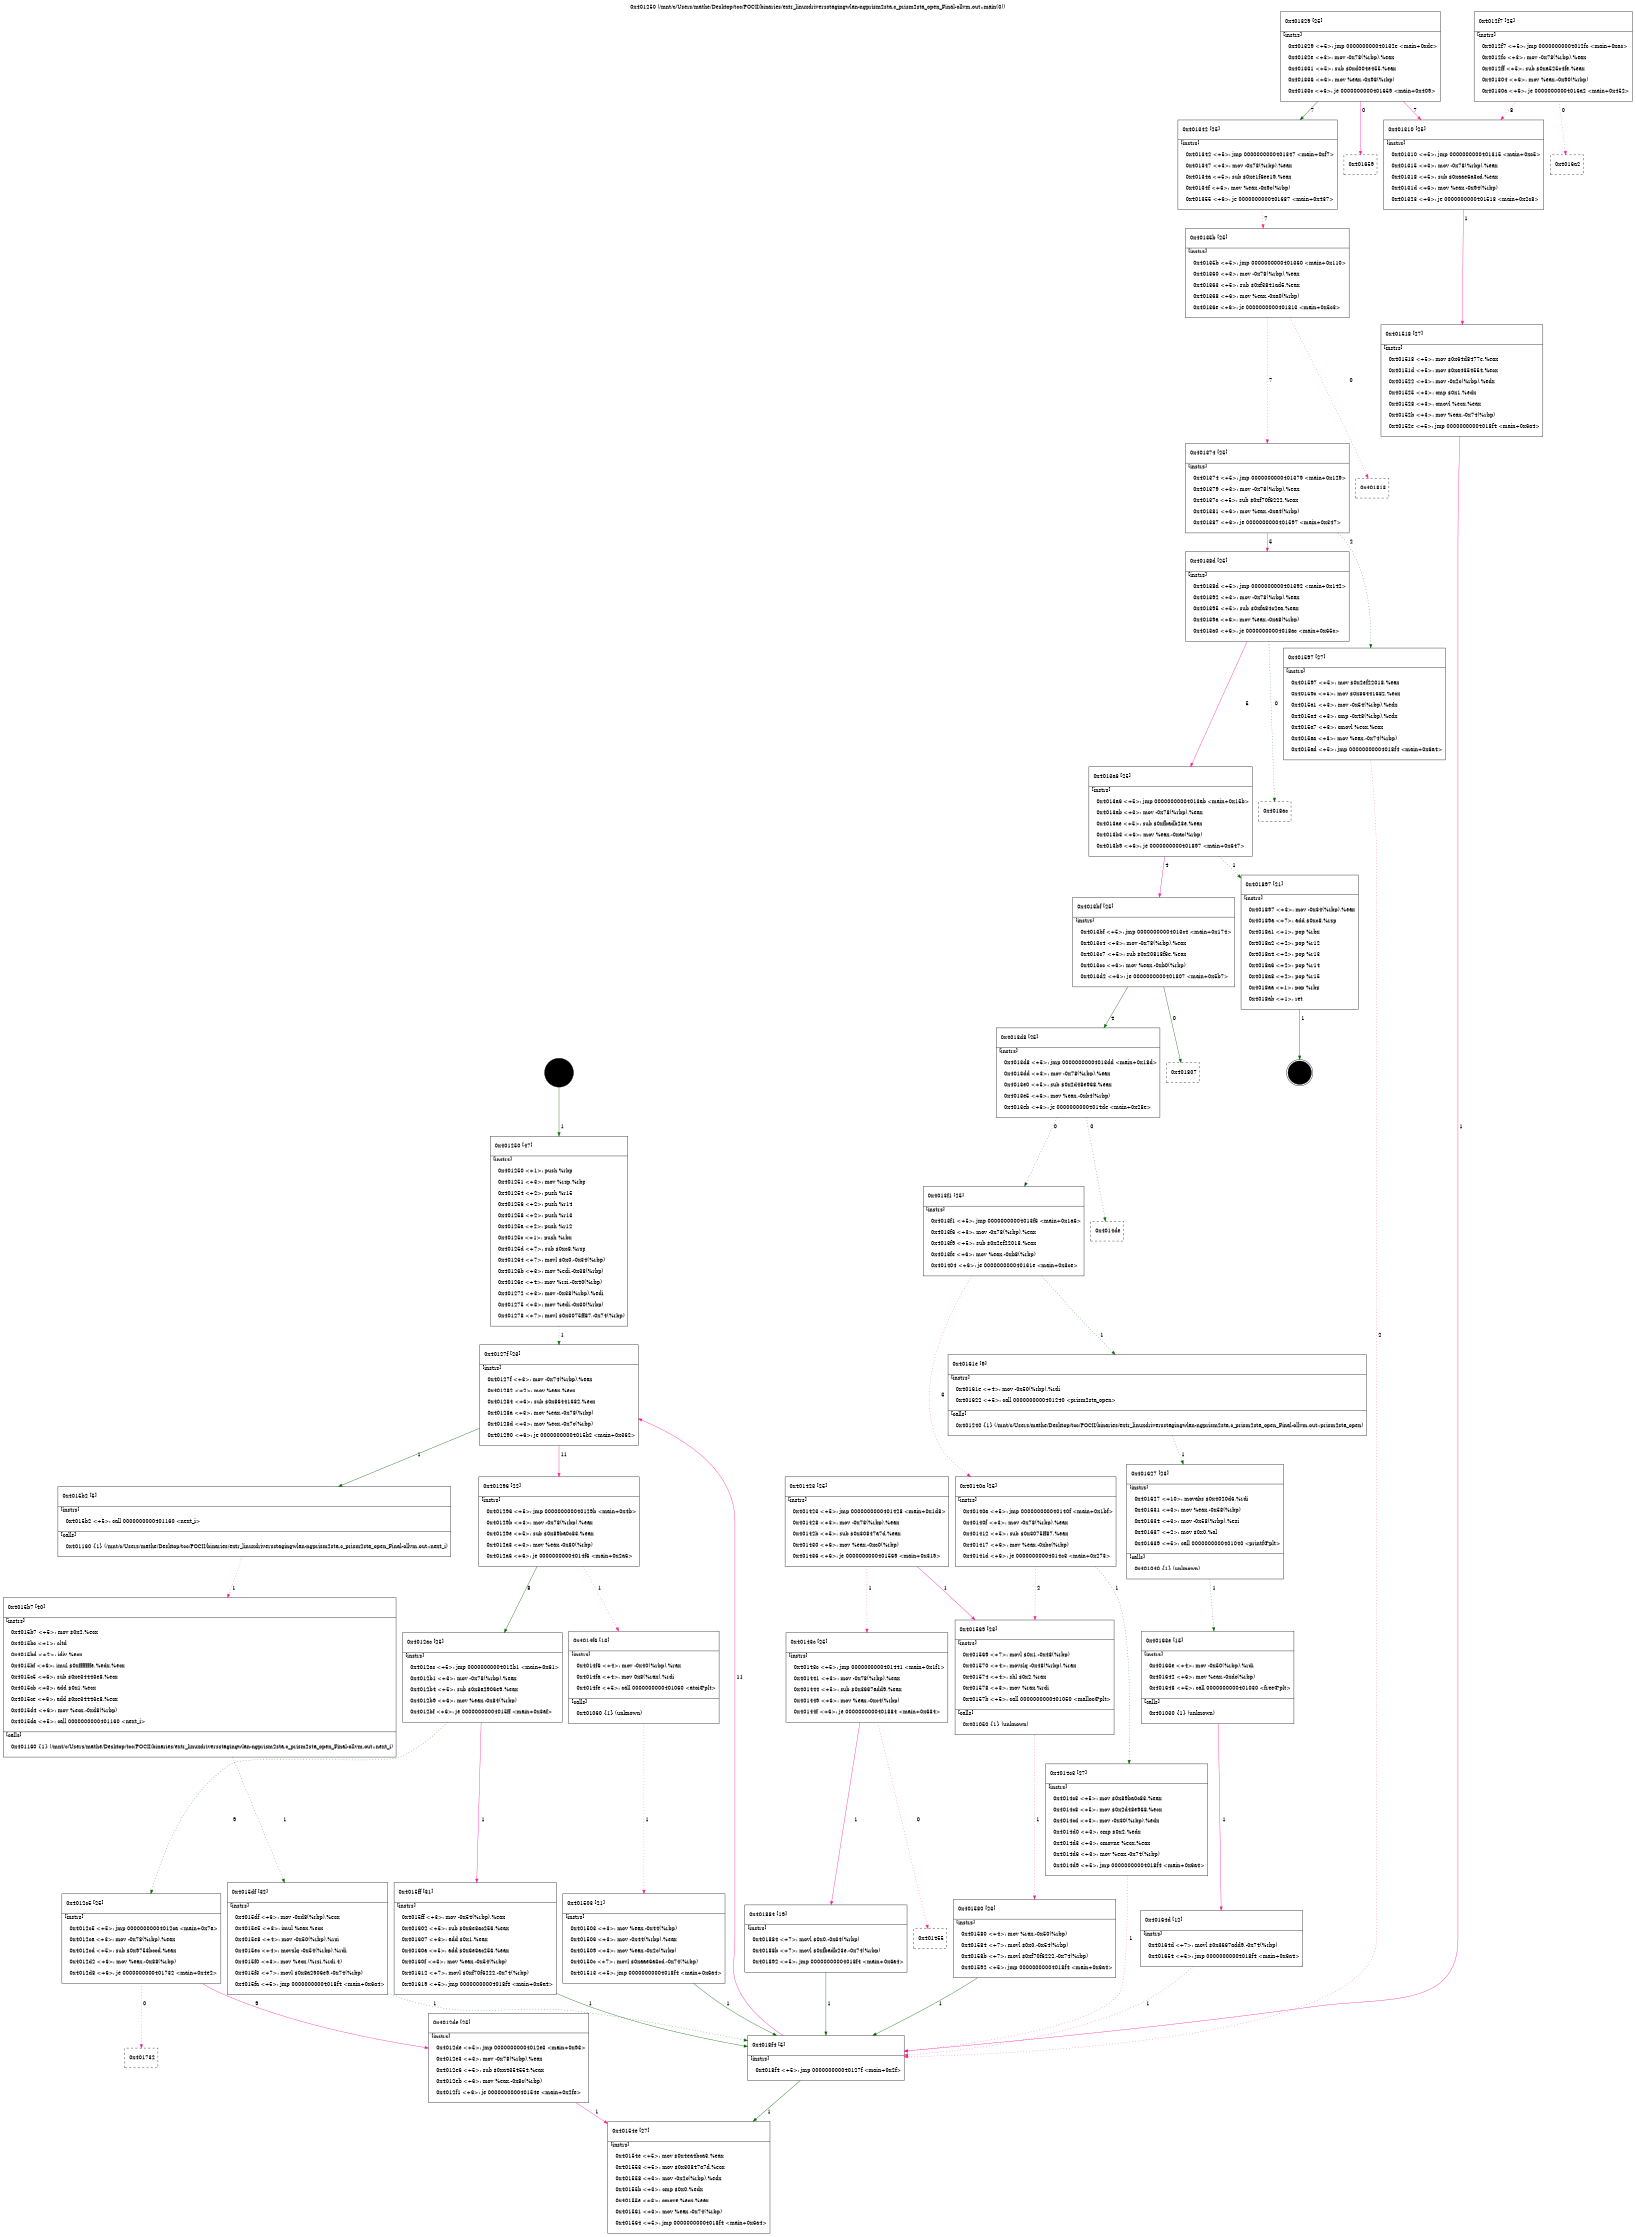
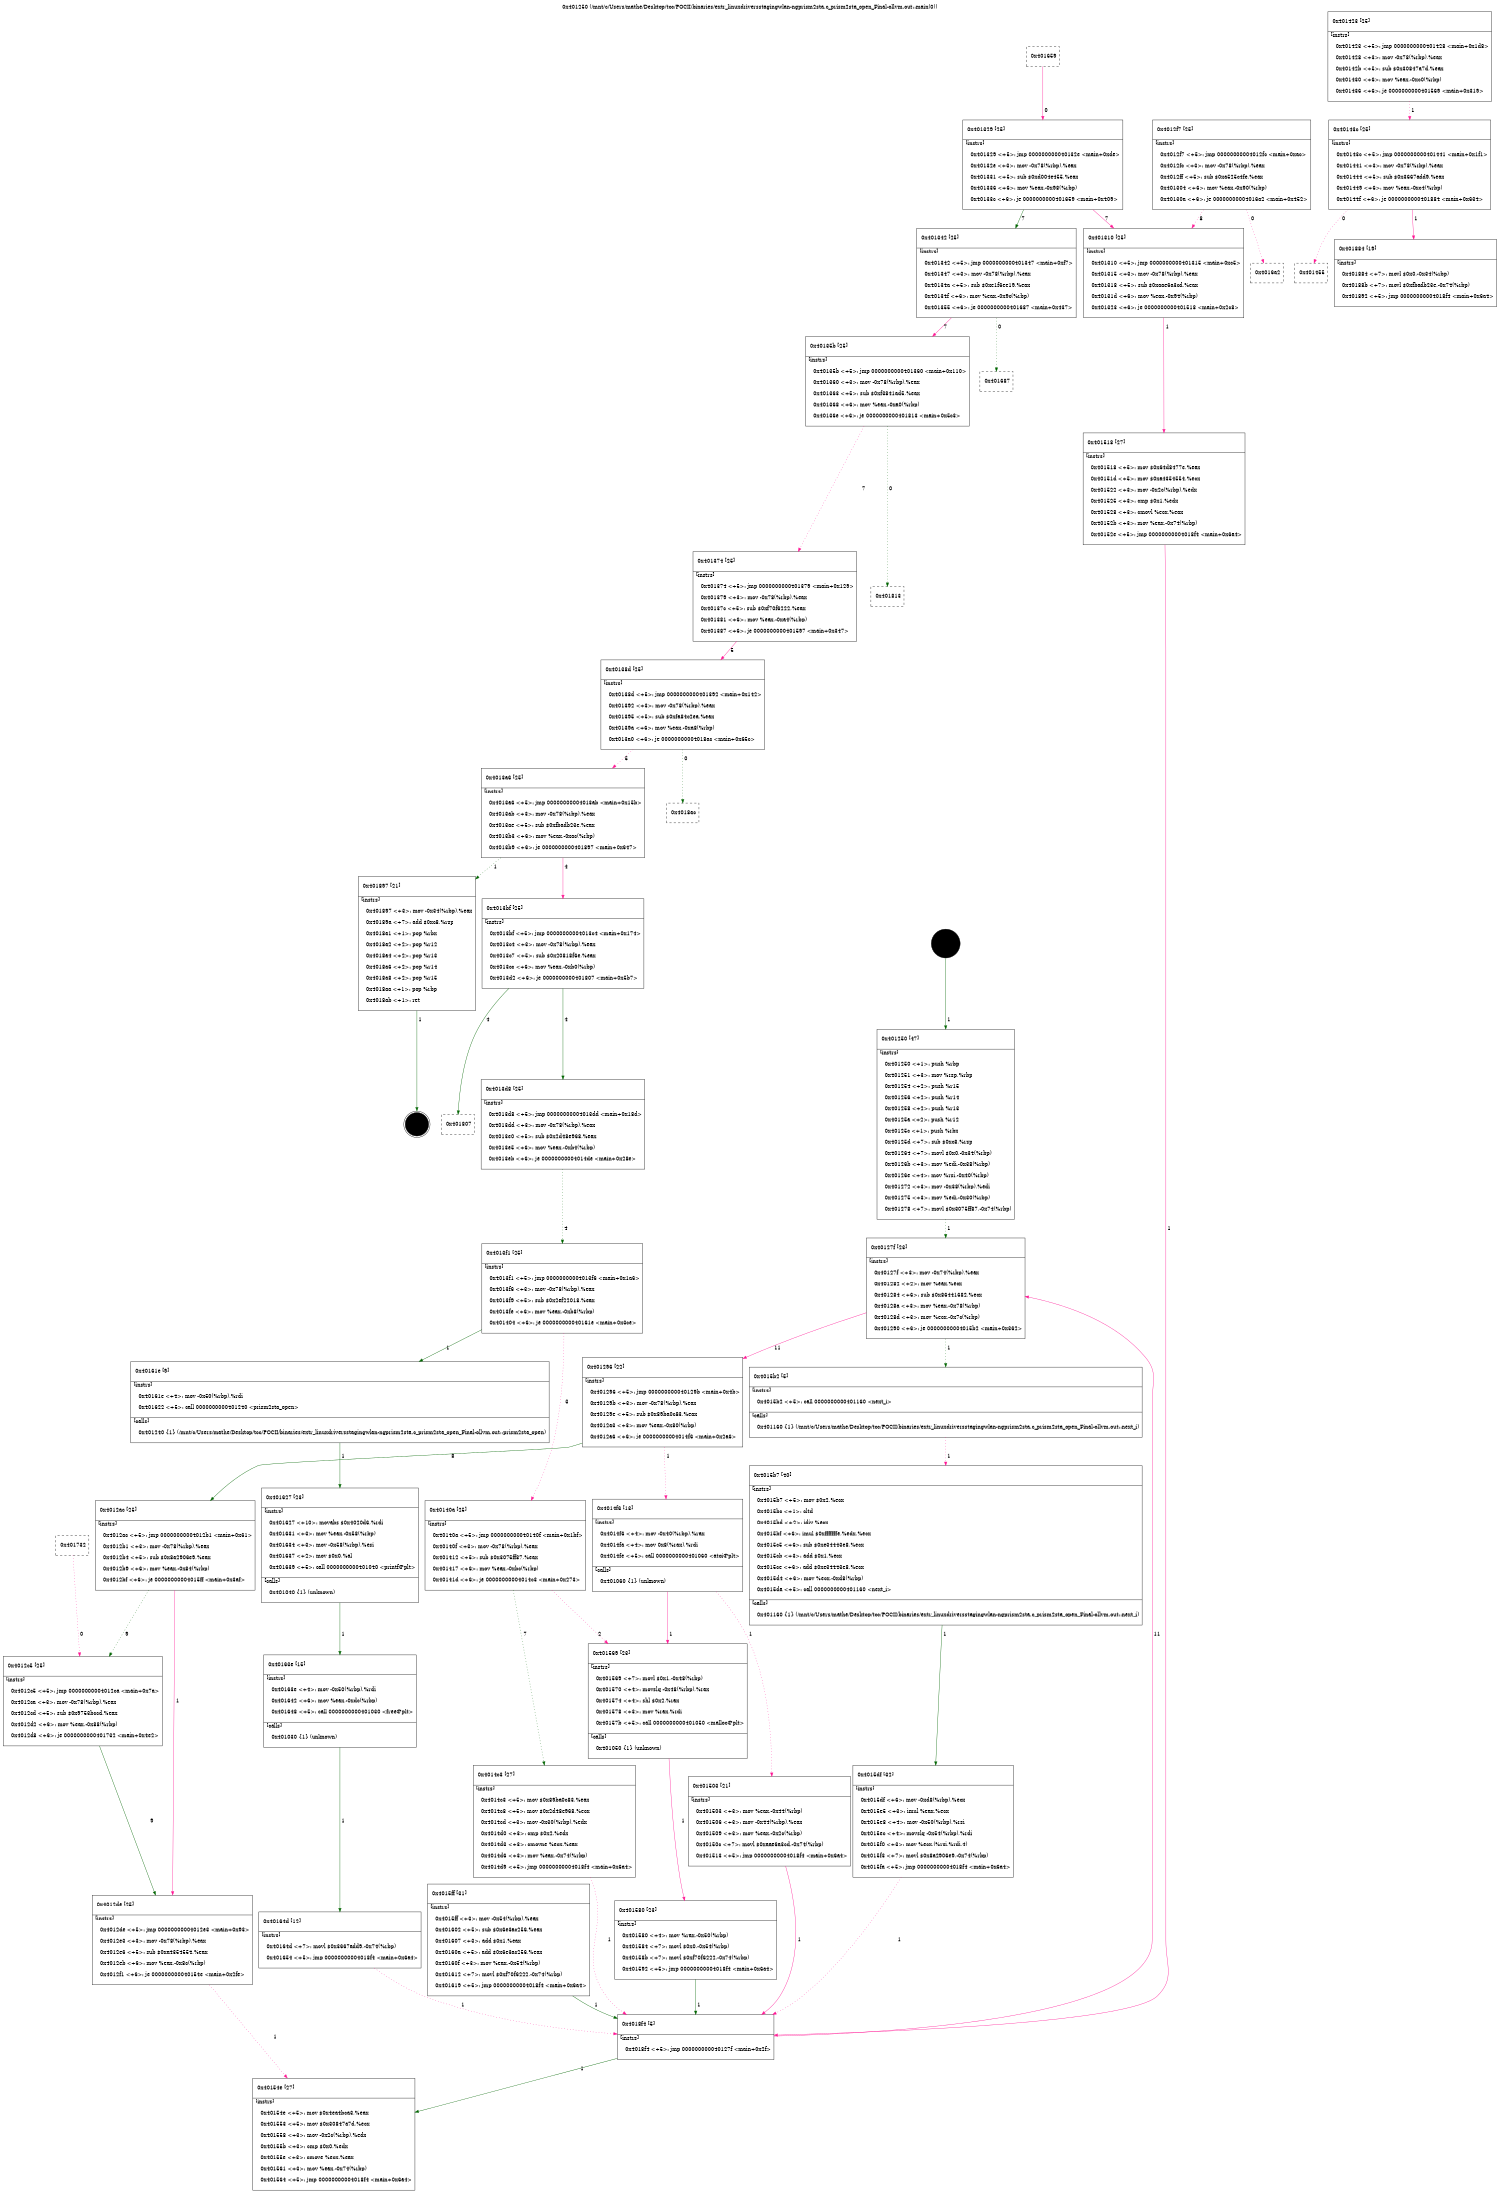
edge "0x401329 [25]" -> "0x401659": reversed
edge "0x401342 [25]" -> "0x40135b [25]": style dotted -> solid
node "0x401687": added
edge "0x40135b [25]" -> "0x401813": color deeppink -> darkgreen
edge "0x40138d [25]" -> "0x4013a6 [25]": style solid -> dotted
node "0x401597 [27]": removed
edge "0x4013bf [25]" -> "0x401807": label " 0" -> " 4"
edge "0x4013d8 [25]" -> "0x4013f1 [25]": label " 0" -> " 4"
node "0x4014de": removed
edge "0x4013f1 [25]" -> "0x40161e [9]": style dotted -> solid
edge "0x40161e [9]" -> "0x401627 [23]": style dotted -> solid
edge "0x40127f [23]" -> "0x4015b2 [5]": style solid -> dotted
edge "0x40140a [25]" -> "0x4014c3 [27]": label " 1" -> " 7"
edge "0x401423 [25]" -> "0x401569 [23]": now "0x4014f6 [13]" -> "0x401569 [23]"
edge "0x401627 [23]" -> "0x40163e [15]": style dotted -> solid
edge "0x4012ac [25]" -> "0x4015ff [31]": now "0x4012ac [25]" -> "0x4012de [25]"
edge "0x401569 [23]" -> "0x401580 [23]": style dotted -> solid
edge "0x40163e [15]" -> "0x40164d [12]": color deeppink -> darkgreen
edge "0x4015b7 [40]" -> "0x4015df [32]": style dotted -> solid
edge "0x401884 [19]" -> "0x4018f4 [5]": removed, label "1"
edge "0x4015df [32]" -> "0x4018f4 [5]": color darkgreen -> deeppink
edge "0x401503 [21]" -> "0x4018f4 [5]": color darkgreen -> deeppink
edge "0x4012c5 [25]" -> "0x401732": reversed
edge "0x4012c5 [25]" -> "0x4012de [25]": color deeppink -> darkgreen
edge "0x4012de [25]" -> "0x40154e [27]": style solid -> dotted
